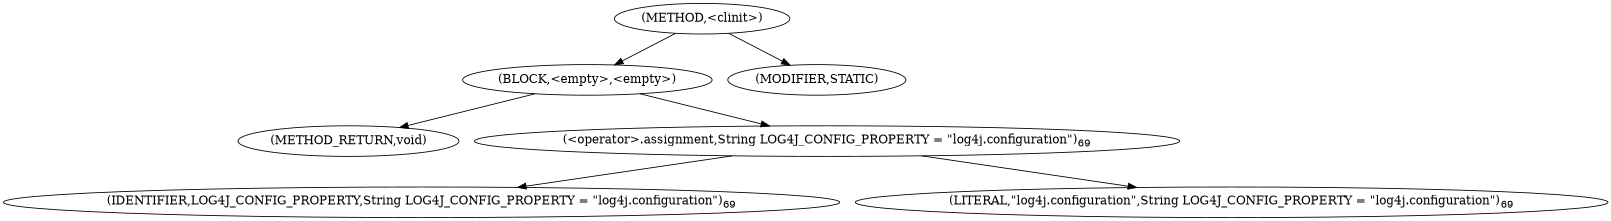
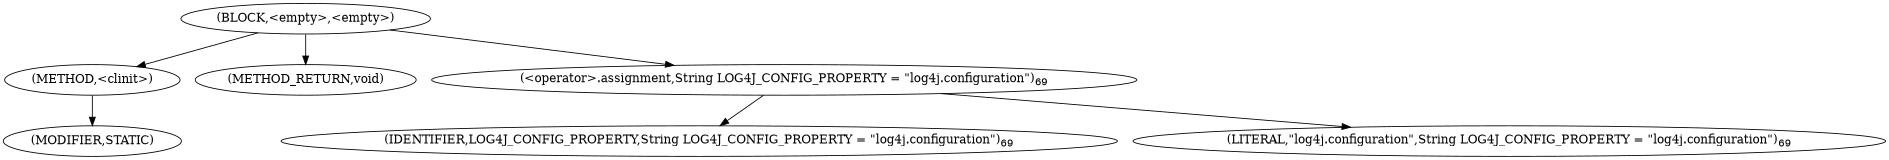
edge "(METHOD,<clinit>)" -> "(BLOCK,<empty>,<empty>)": reversed
